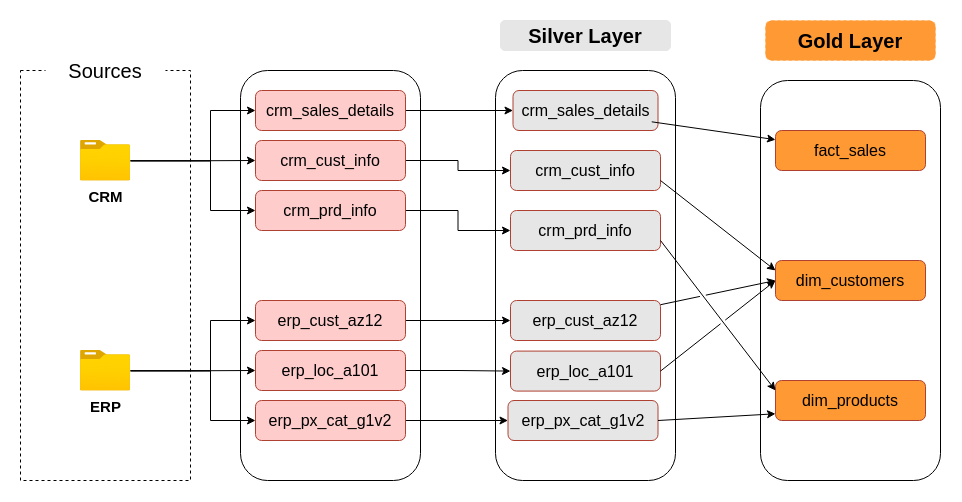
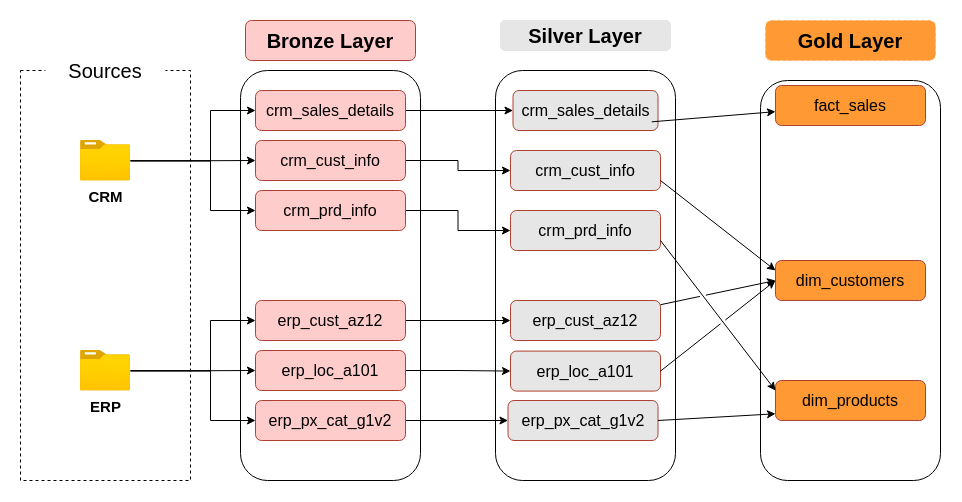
node "Bronze Layer": added
node "fact_sales": moved (851, 151) -> (851, 106)
